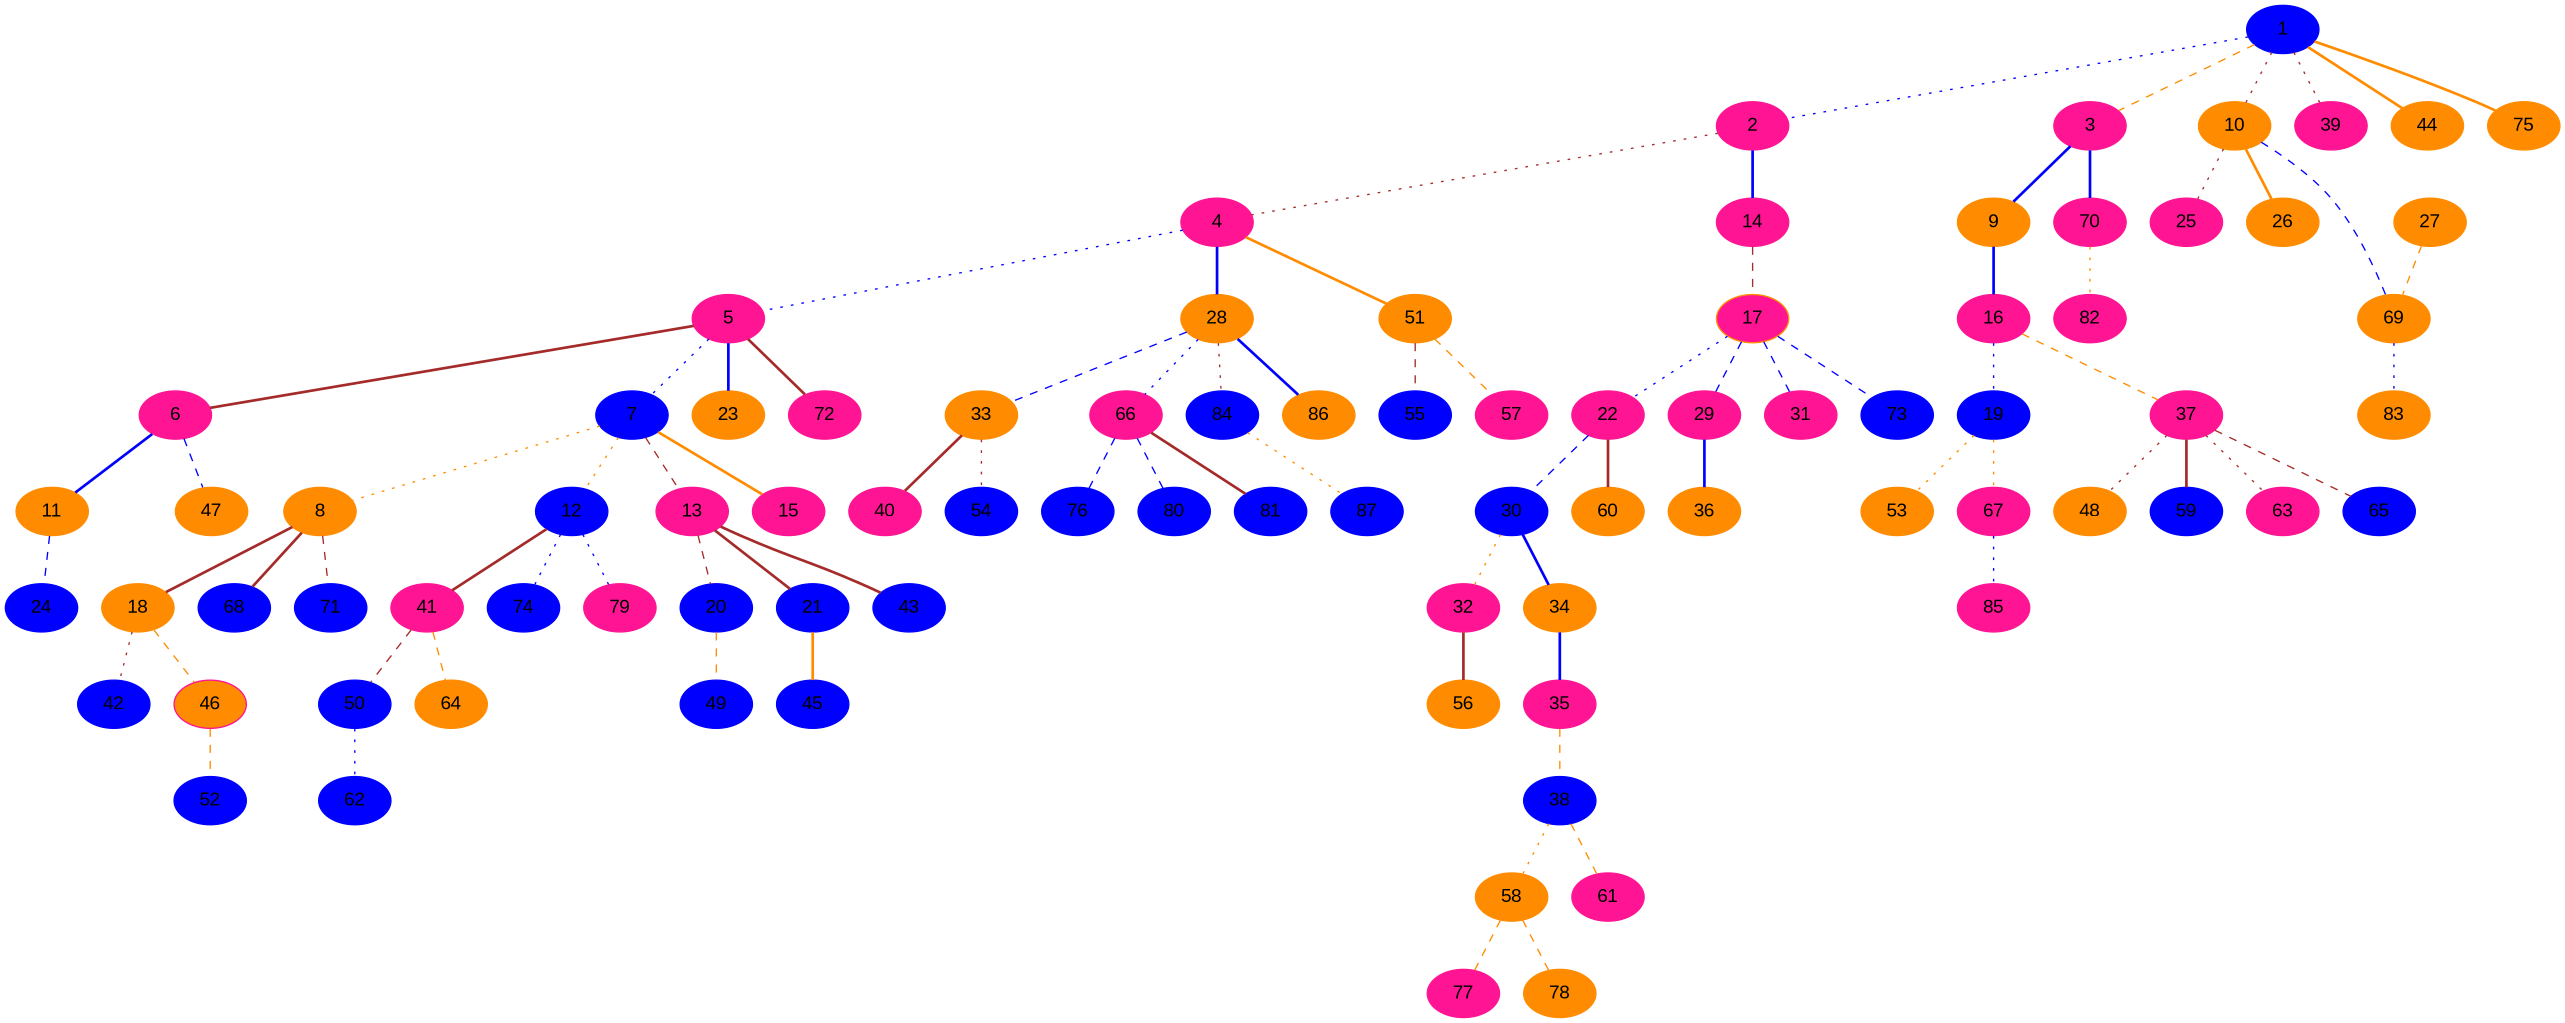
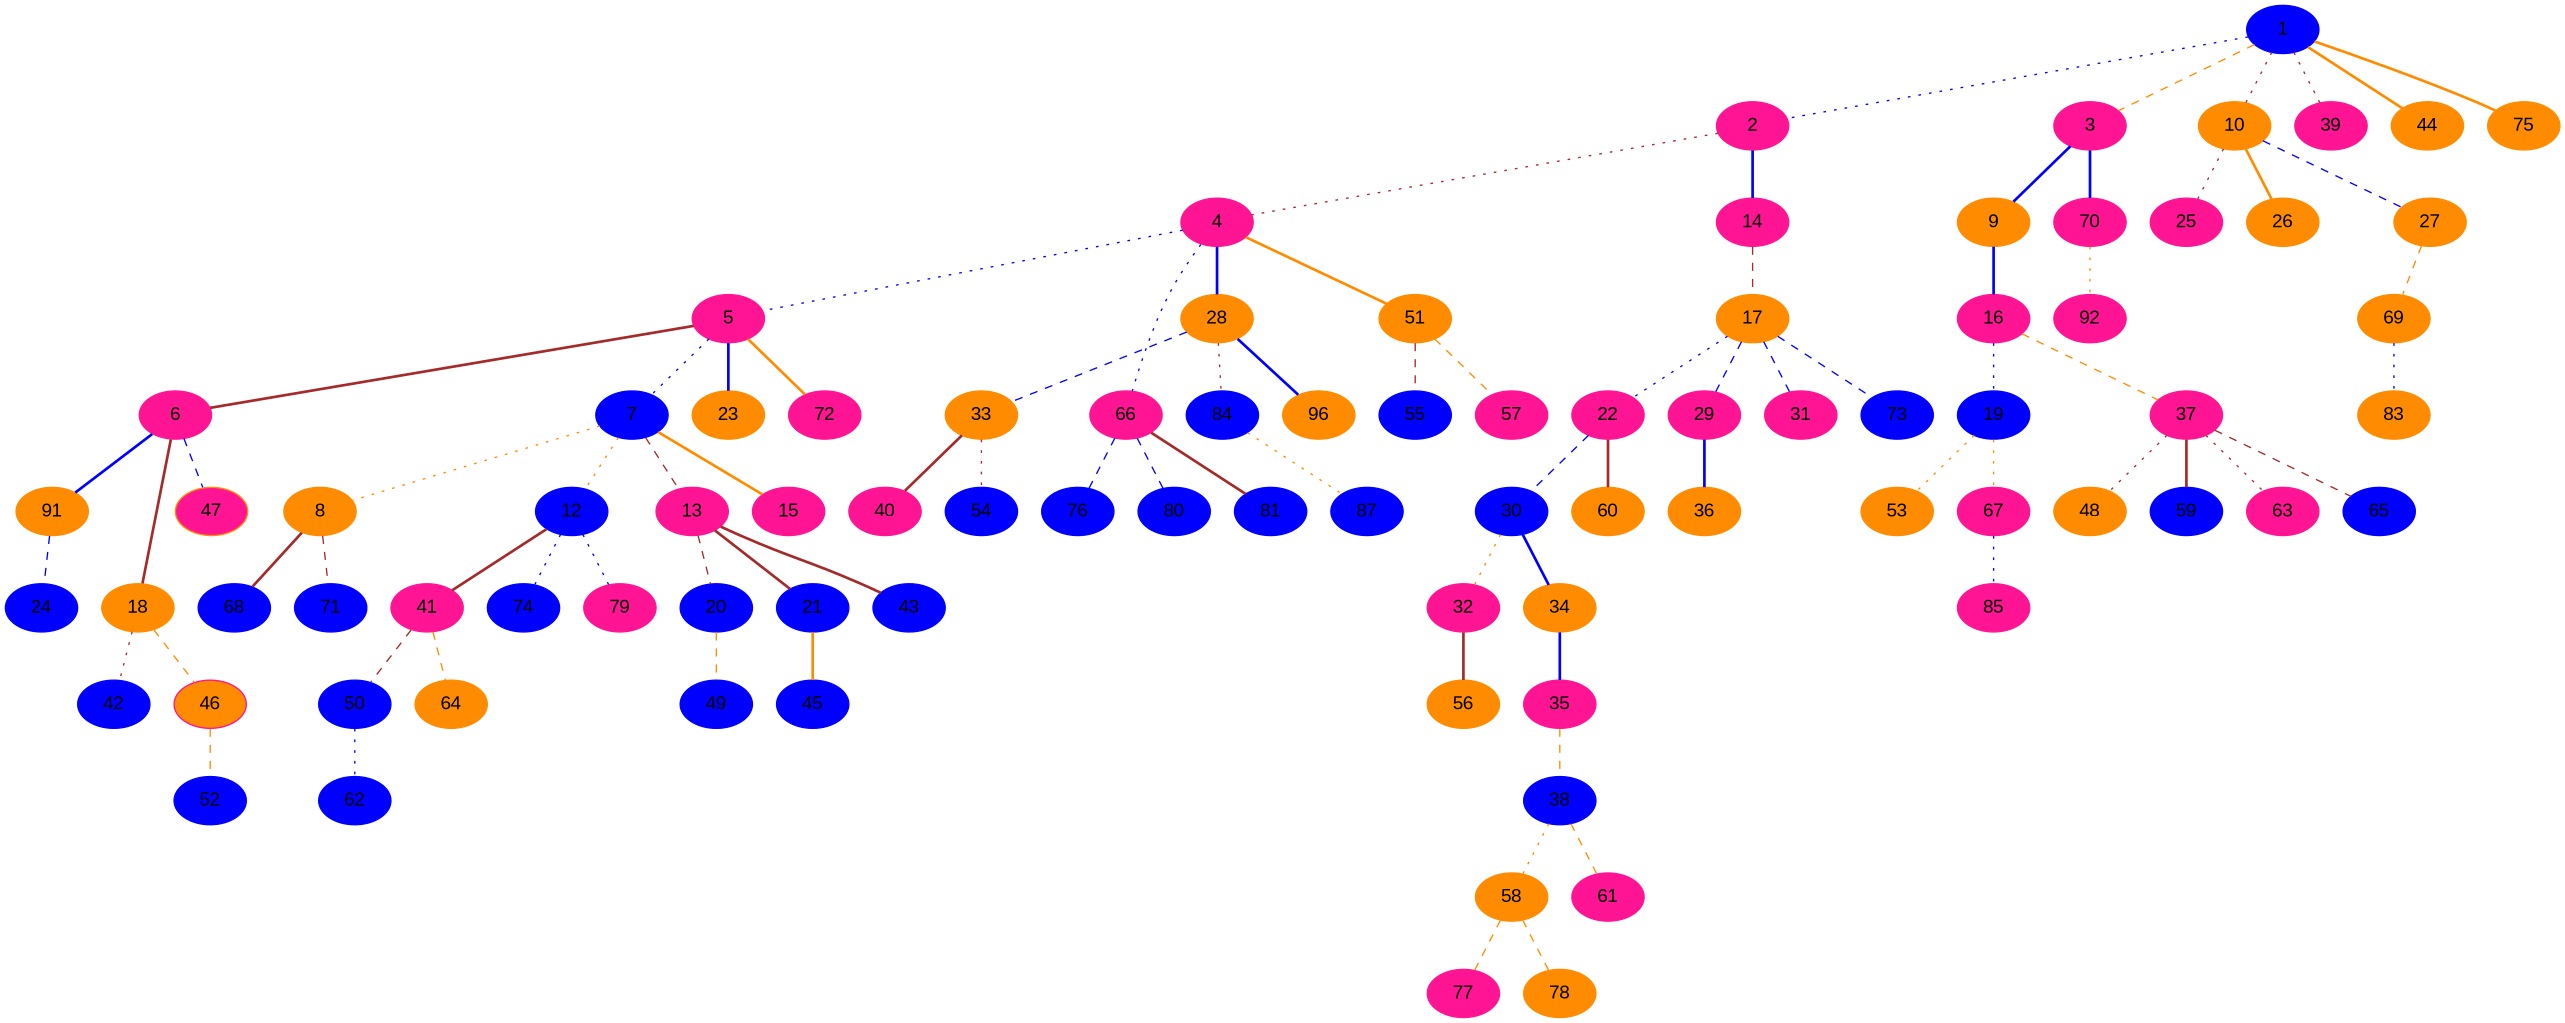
edge "10" -- "69": now "10" -- "27"
node "17": fillcolor deeppink -> darkorange
node "82": label "82" -> "92"
edge "5" -- "72": color brown -> darkorange
edge "28" -- "66": now "4" -- "66"
node "86": label "86" -> "96"
node "11": label "11" -> "91"
node "47": fillcolor darkorange -> deeppink
edge "8" -- "18": now "6" -- "18"
